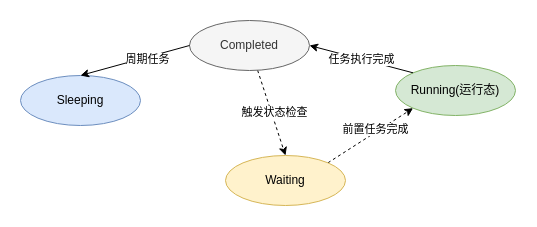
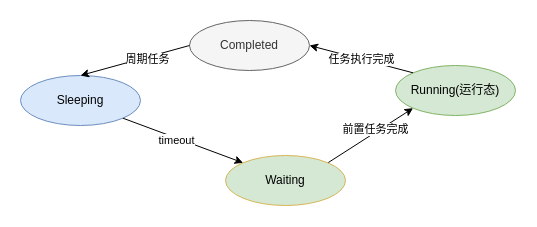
edge "Completed" -> "Waiting": removed, label "触发状态检查"
edge "Sleeping" -> "Waiting": added, label "timeout"
edge "Waiting" -> "Running(运行态)": style dashed -> solid
node "Waiting": fillcolor #fff2cc -> #d5e8d4
